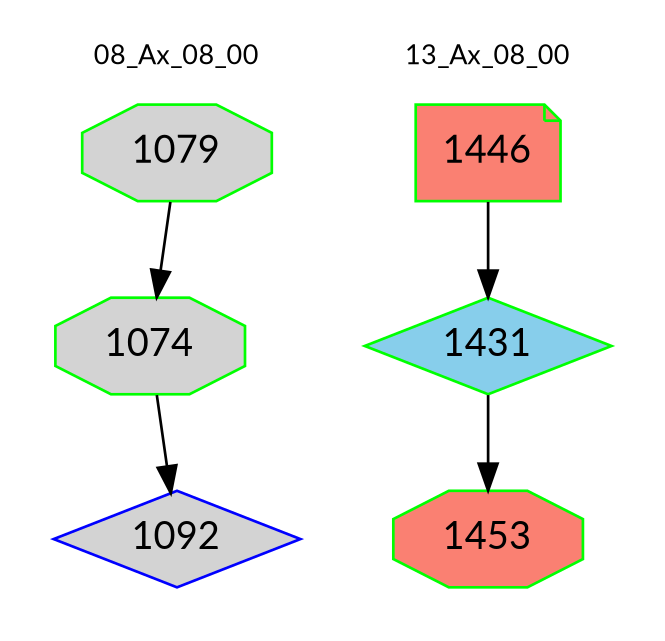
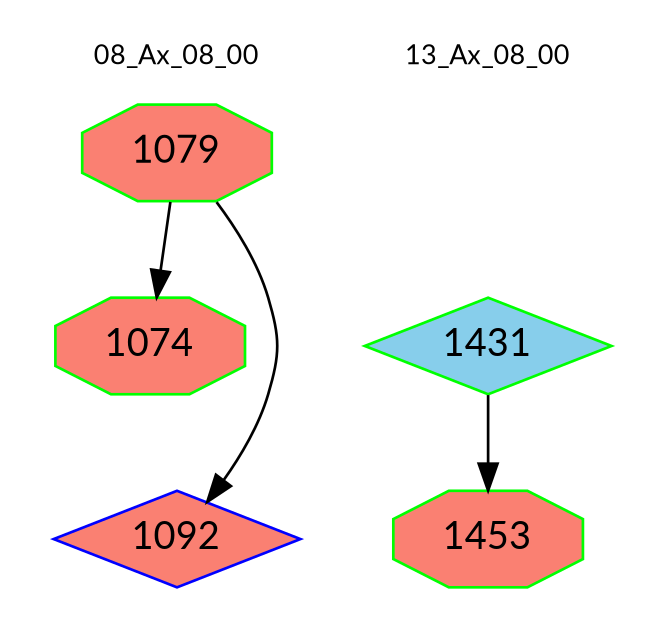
node "1079": fillcolor lightgrey -> salmon
node "1446": removed
node "1074": fillcolor lightgrey -> salmon
edge "1074" -> "1092": now "1079" -> "1092"
node "1092": fillcolor lightgrey -> salmon
